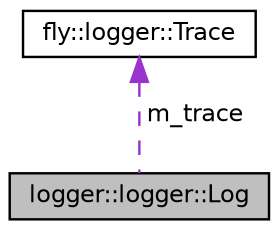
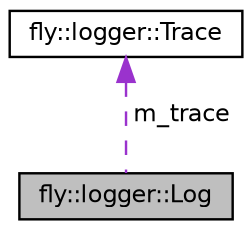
node "logger::logger::Log": label "logger::logger::Log" -> "fly::logger::Log"
